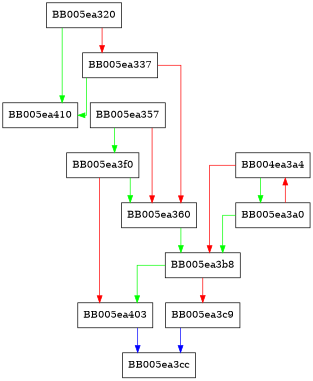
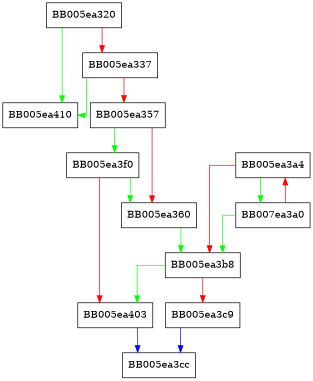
edge "BB005ea337" -> "BB005ea360": now "BB005ea337" -> "BB005ea357"
node "BB004ea3a4": label "BB004ea3a4" -> "BB005ea3a4"
node "BB005ea3a0": label "BB005ea3a0" -> "BB007ea3a0"
